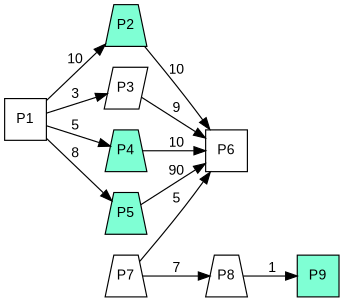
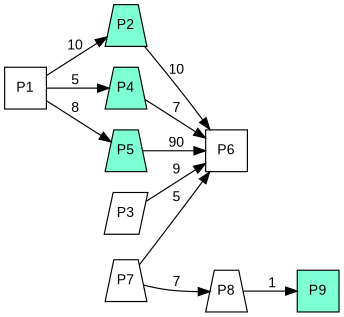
edge "P1" -> "P3": removed, label "3"
edge "P4" -> "P6": label "10" -> "7"
